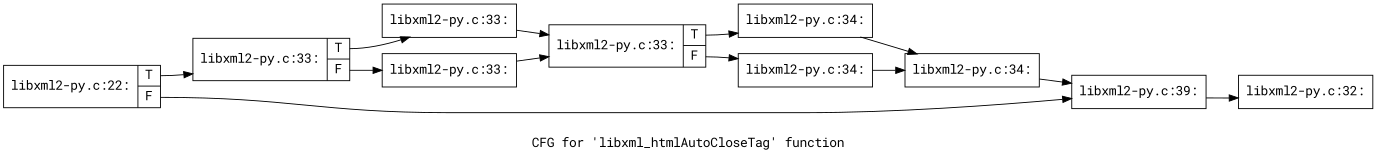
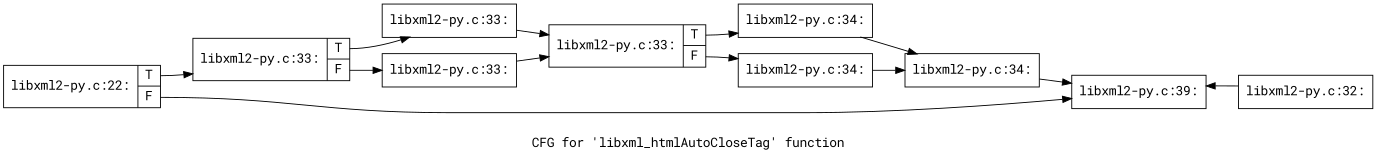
edge "libxml2-py.c:39:" -> "libxml2-py.c:32:": reversed
